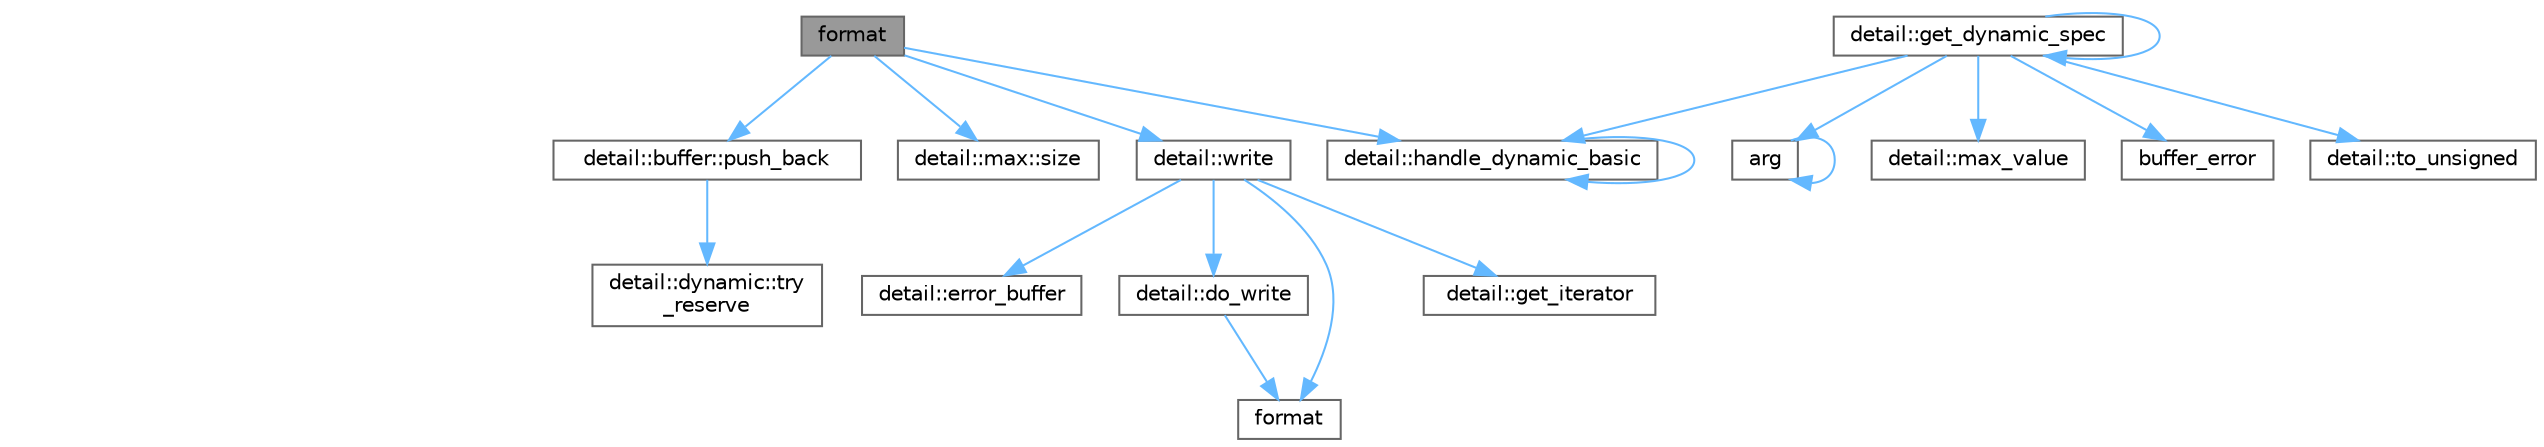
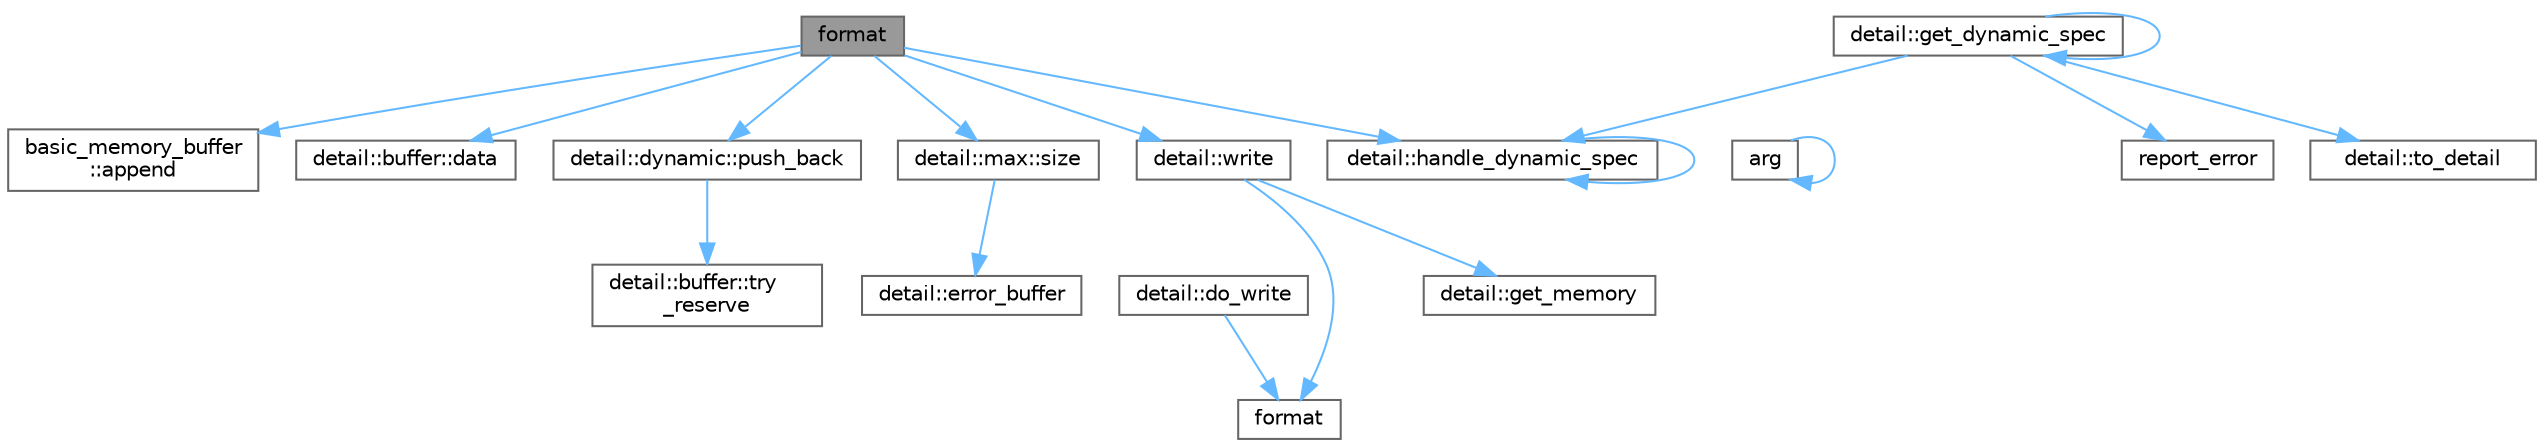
edge "detail::get_dynamic_spec" -> "arg": removed
node "basic_memory_buffer ::append": added
node "detail::buffer::data": added
node "detail::buffer::push_back": label "detail::buffer::push_back" -> "detail::dynamic::push_back"
node "detail::handle_dynamic_basic": label "detail::handle_dynamic_basic" -> "detail::handle_dynamic_spec"
node "detail::max_value": removed
node "buffer_error": label "buffer_error" -> "report_error"
node "detail::to_unsigned": label "detail::to_unsigned" -> "detail::to_detail"
edge "detail::write" -> "detail::do_write": removed
edge "detail::write" -> "detail::error_buffer": now "detail::max::size" -> "detail::error_buffer"
node "detail::dynamic::try _reserve": label "detail::dynamic::try _reserve" -> "detail::buffer::try _reserve"
node "detail::get_iterator": label "detail::get_iterator" -> "detail::get_memory"
